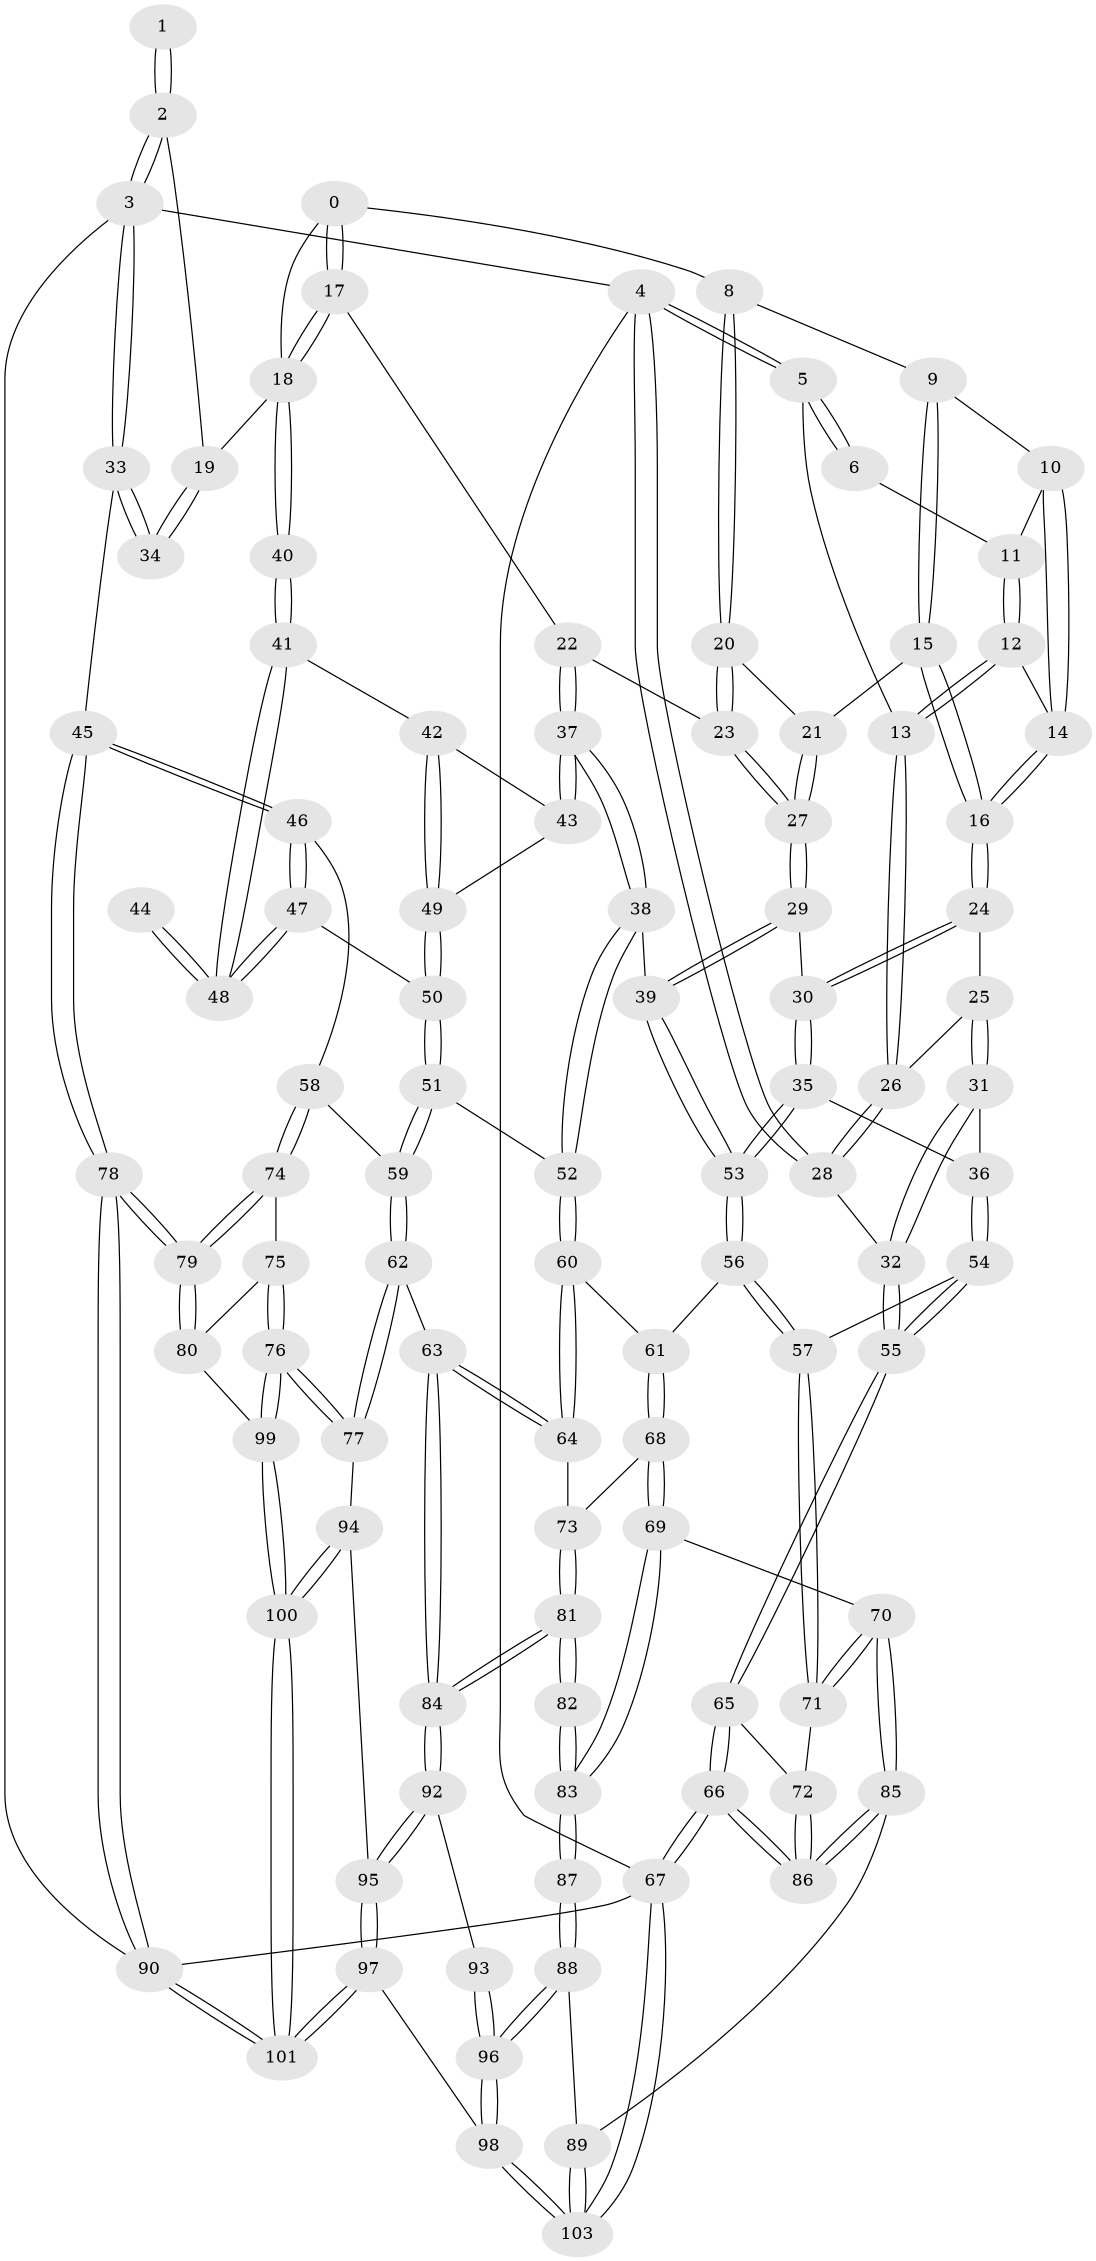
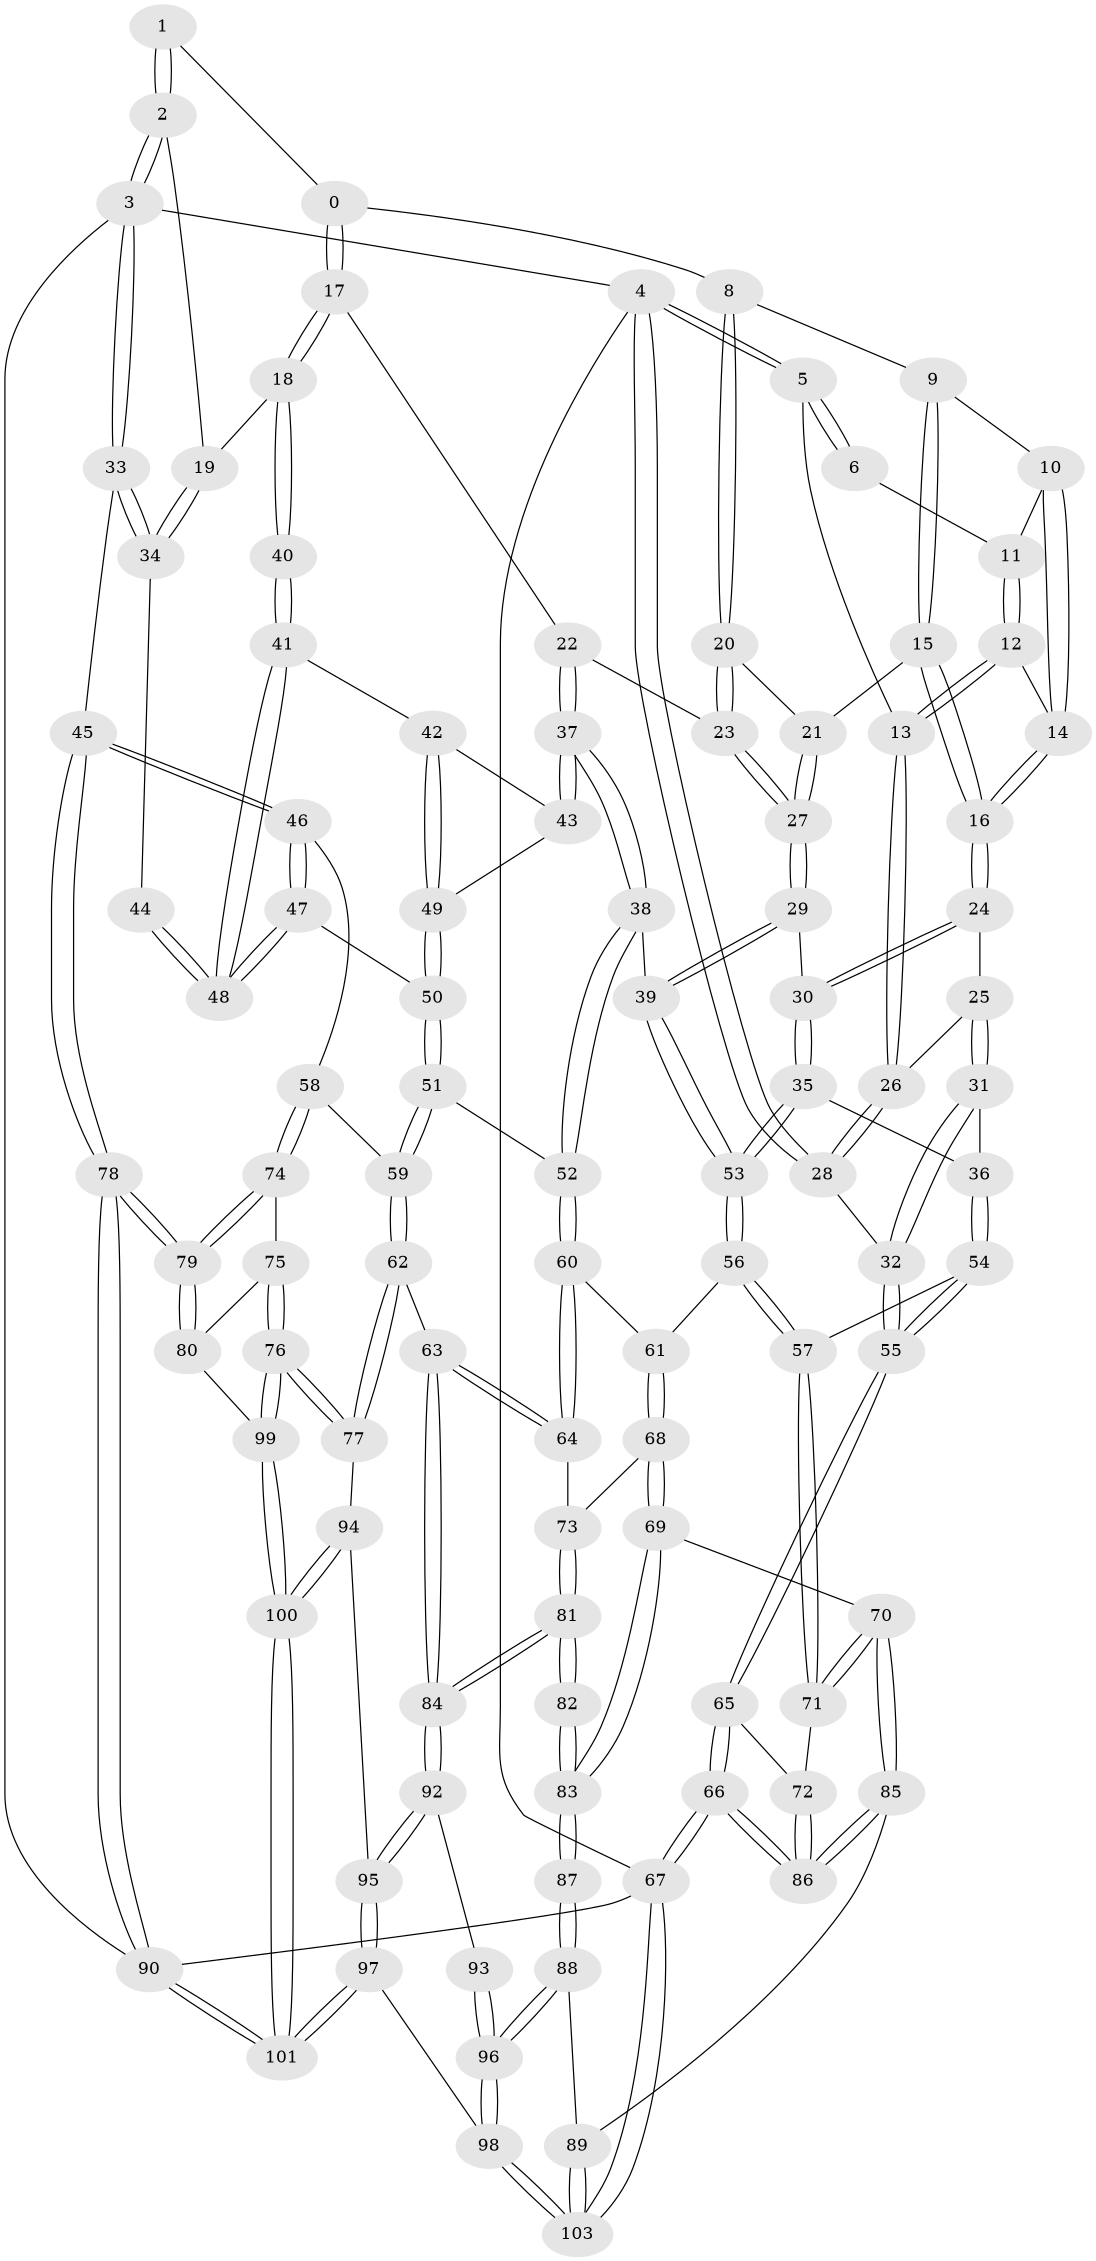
edge "0" -- "18": now "0" -- "1"
edge "34" -- "44": added
